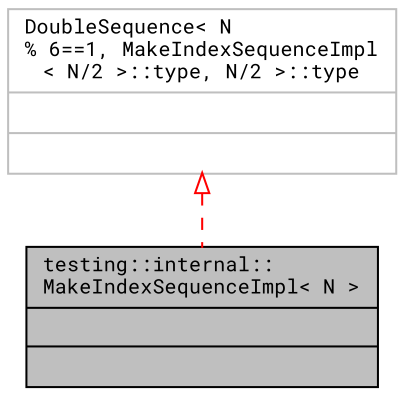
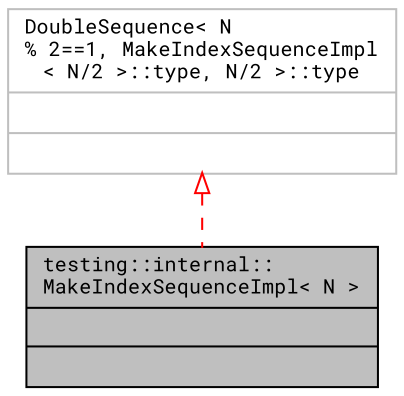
node "DoubleSequence< N": text "% 6==1, MakeIndexSequenceImpl" -> "% 2==1, MakeIndexSequenceImpl"
